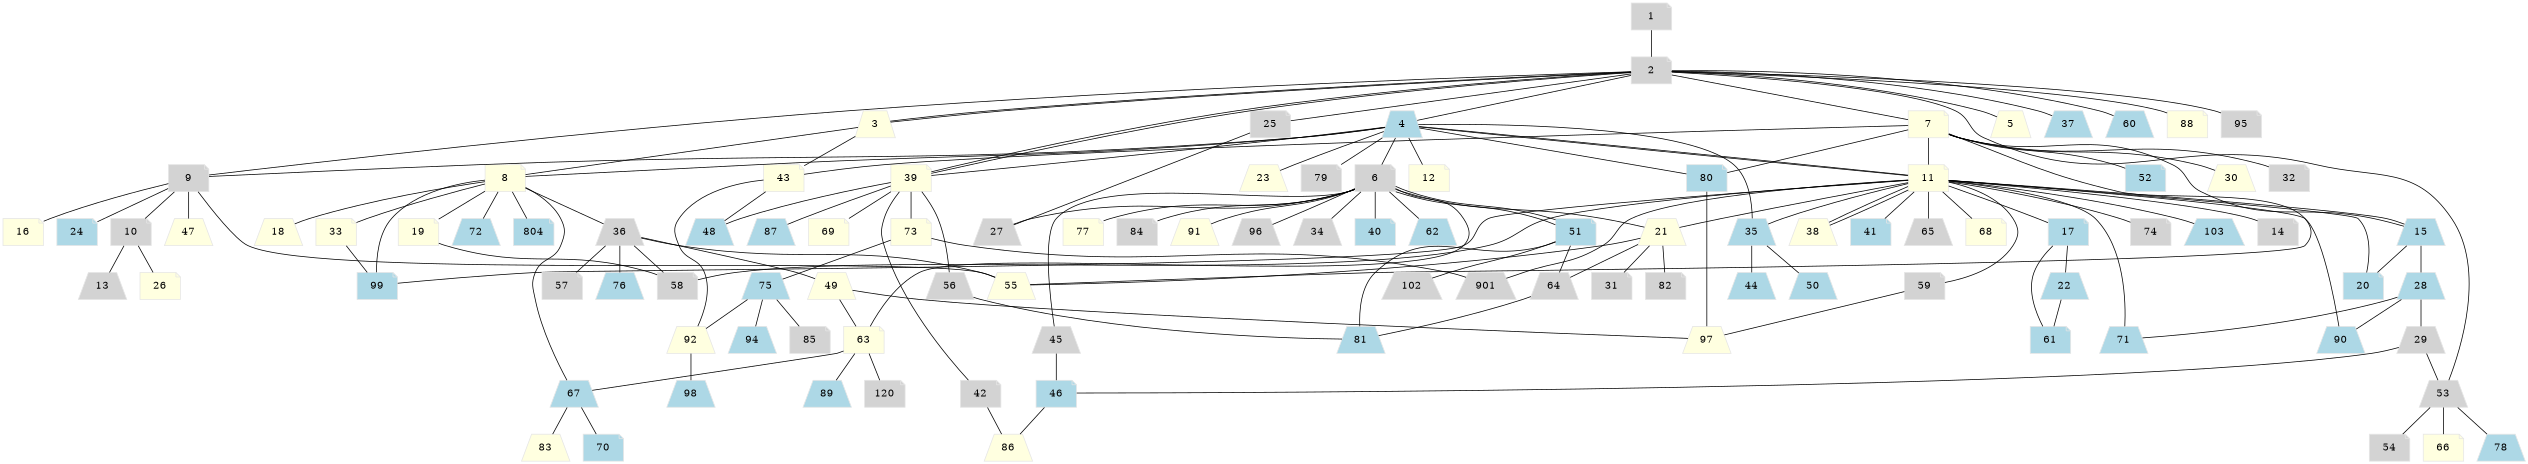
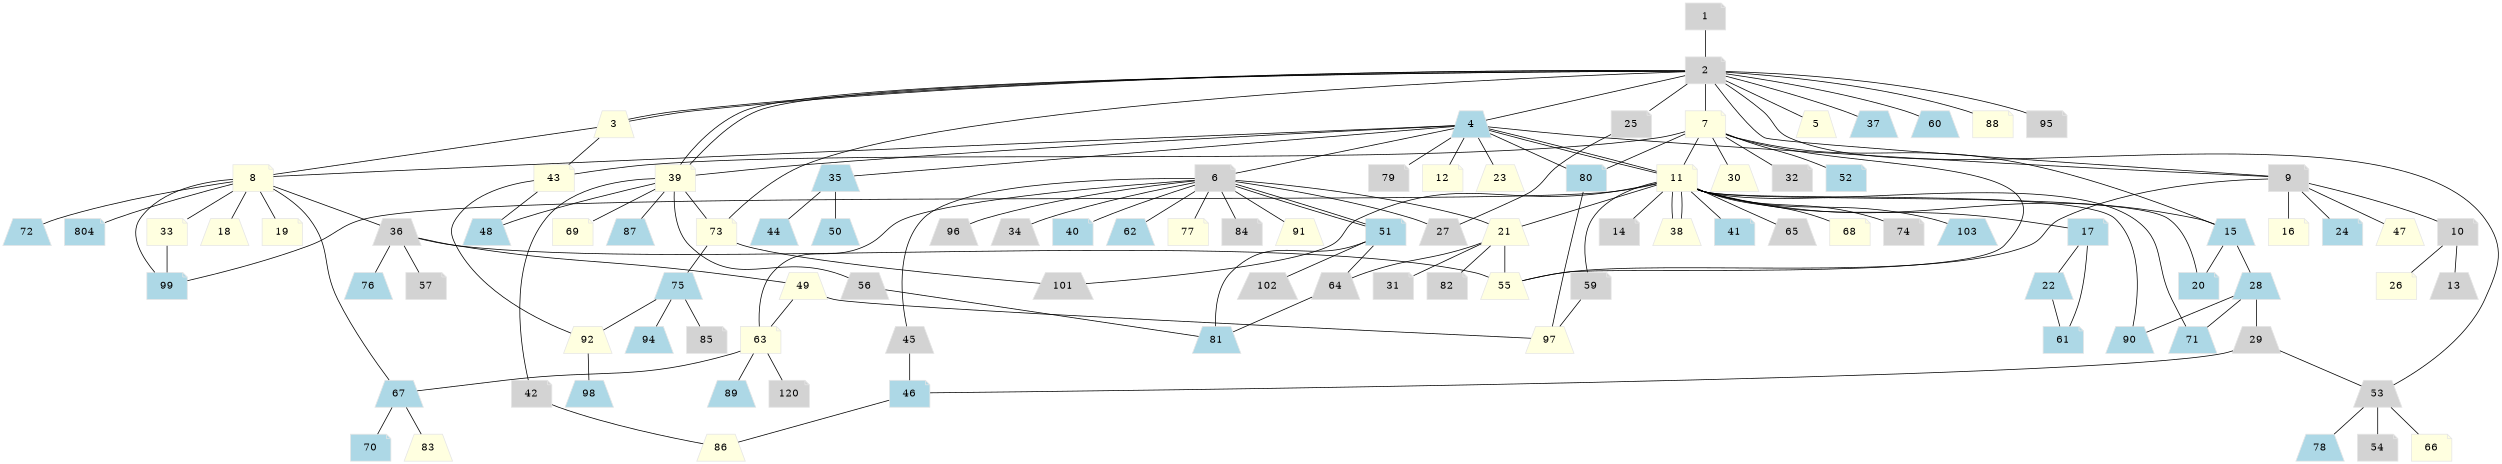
edge "2" -- "73": added
edge "11" -- "35": removed
node "58": removed
node "901": label "901" -> "101"
